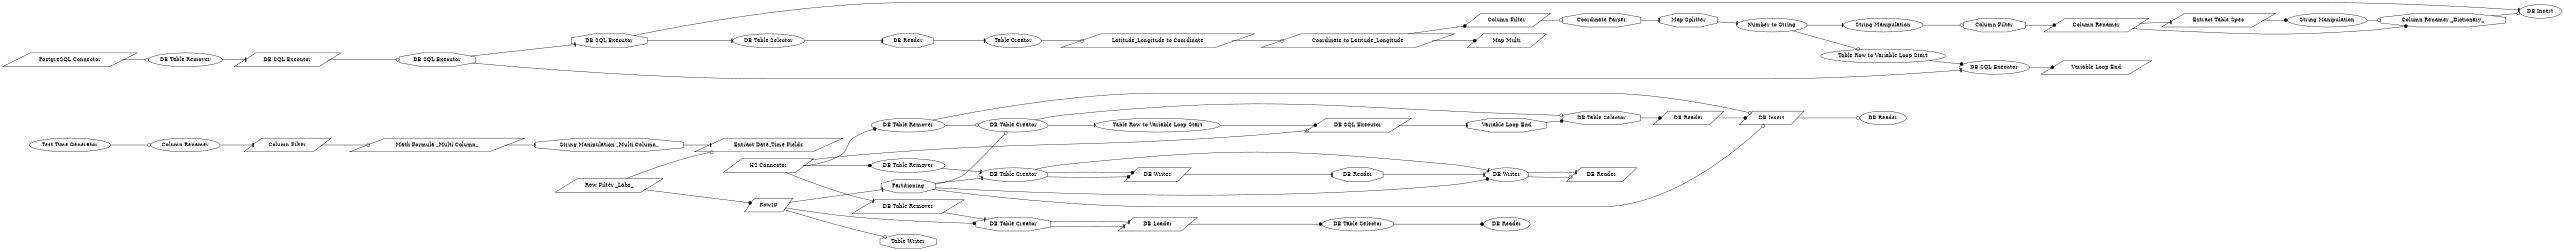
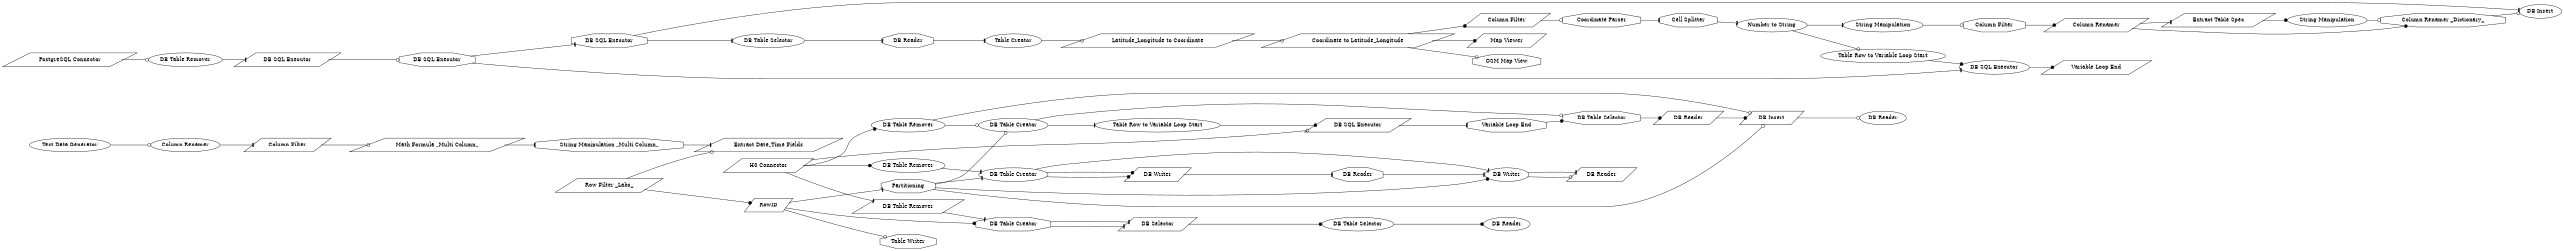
node "Map Splitter": label "Map Splitter" -> "Cell Splitter"
node "Map Multi": label "Map Multi" -> "Map Viewer"
node "OSM Map View": added
node "Test Time Generator": label "Test Time Generator" -> "Test Data Generator"
node "H2 Connector": label "H2 Connector" -> "H0 Connector"
node "DB Loader": label "DB Loader" -> "DB Selector"
